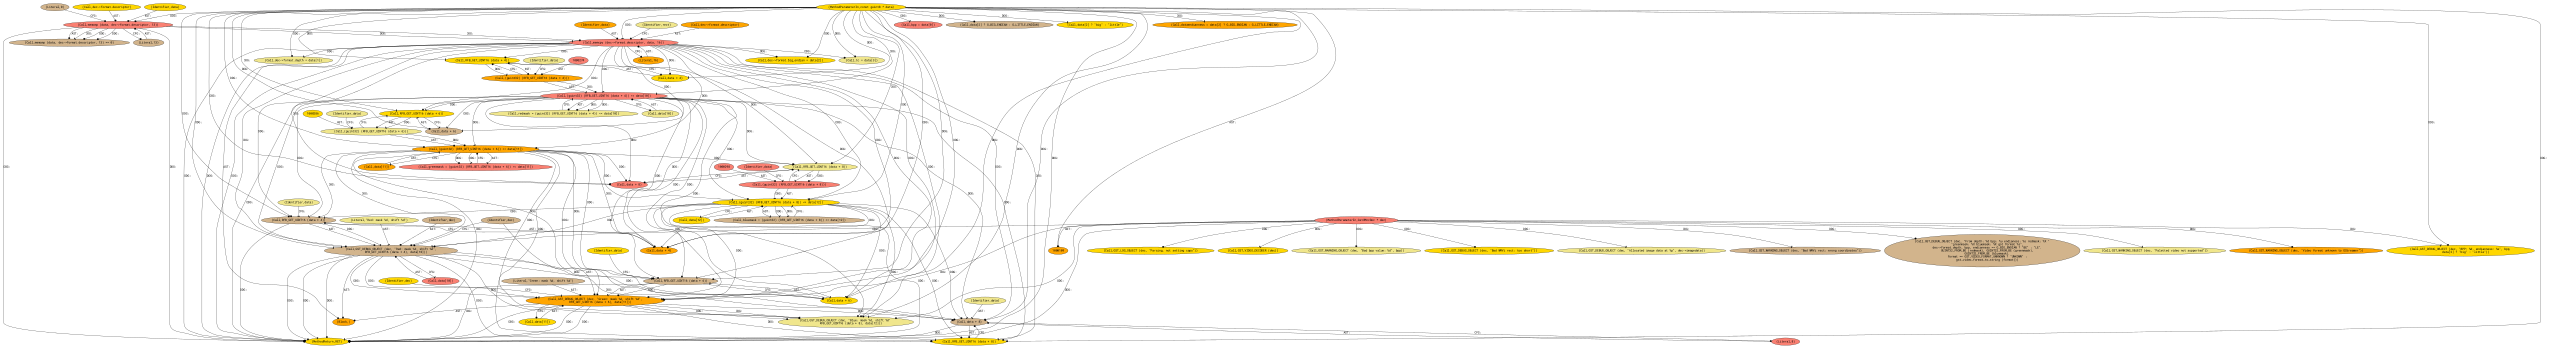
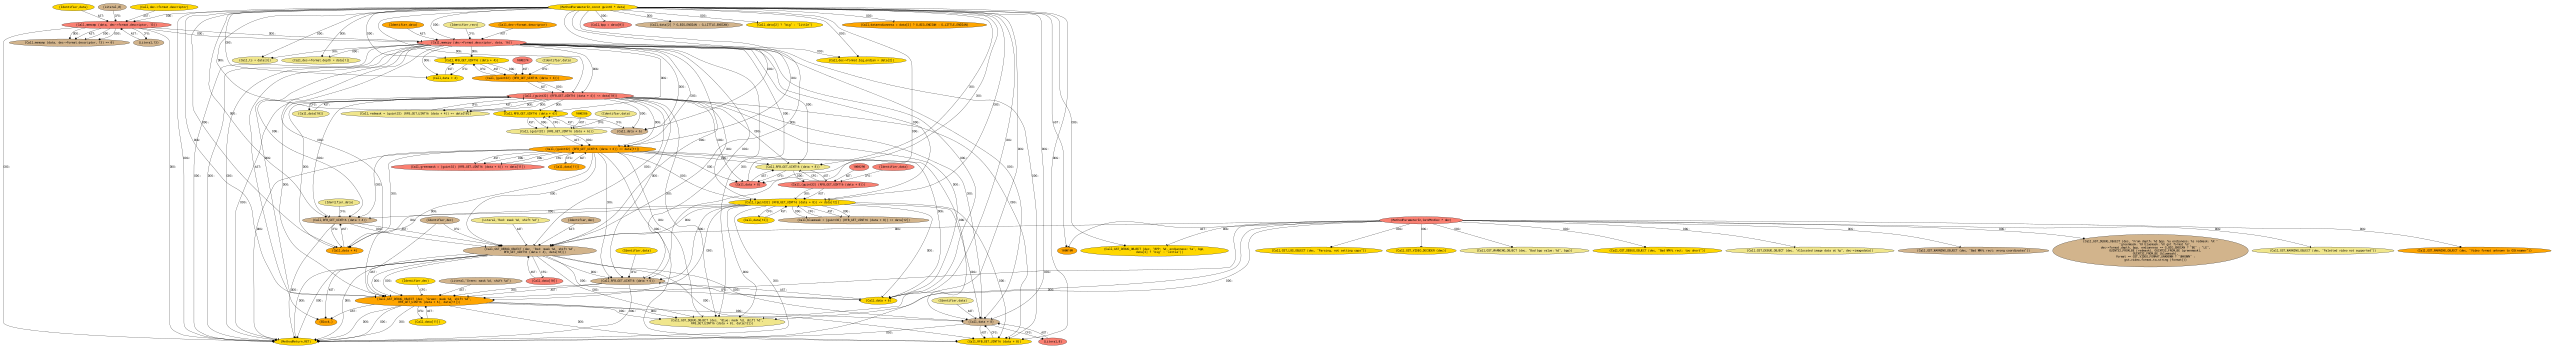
node "(Literal,16)": removed
